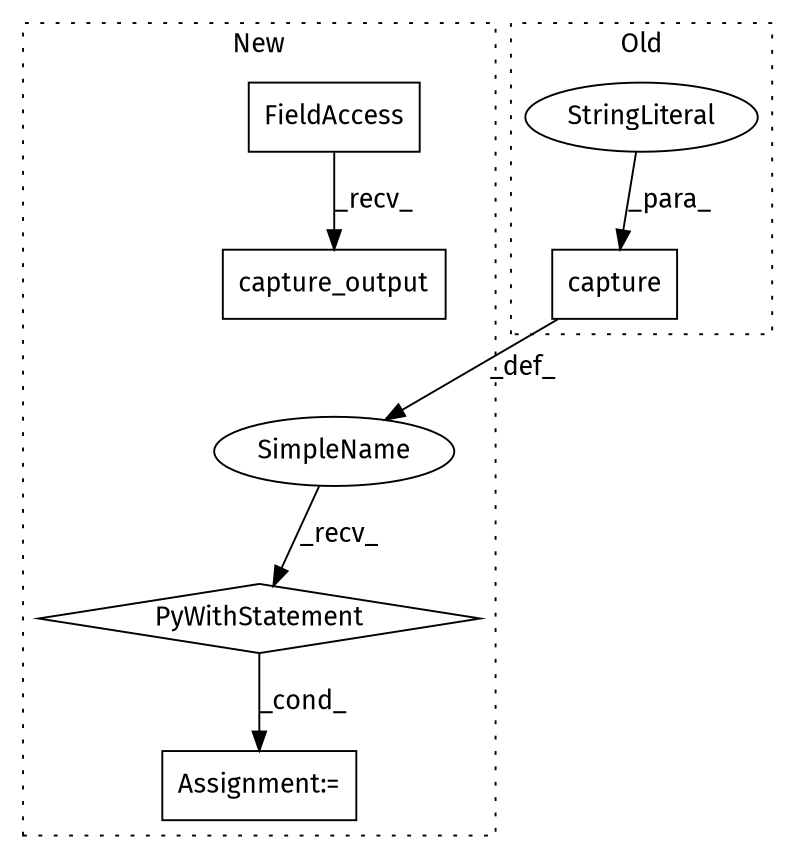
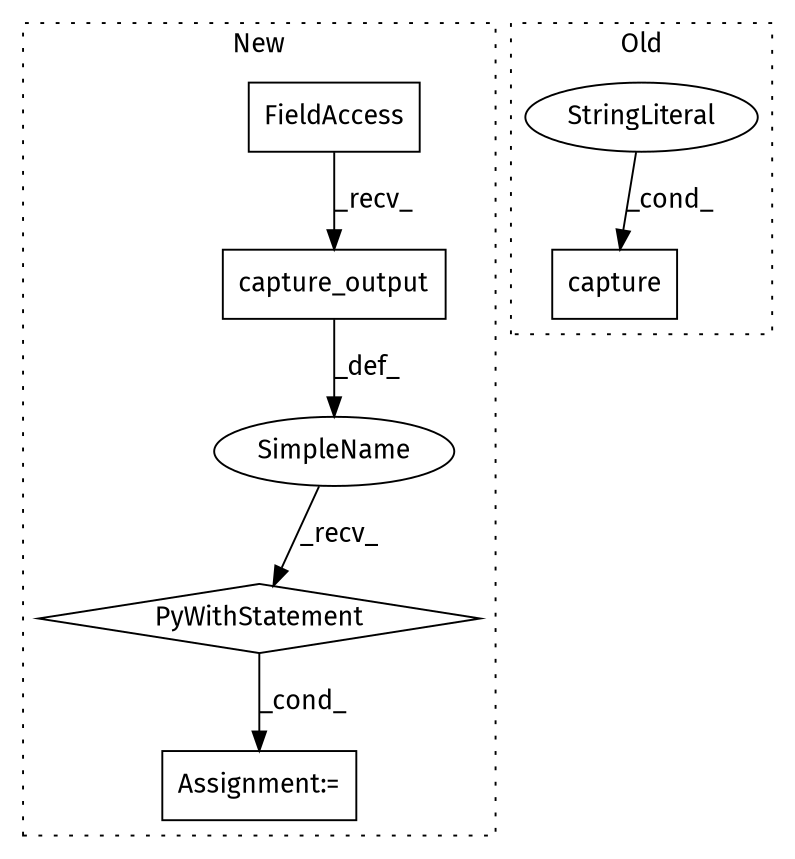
edge "StringLiteral" -> "capture": label "_para_" -> "_cond_"
edge "capture" -> "SimpleName": now "capture_output" -> "SimpleName"
